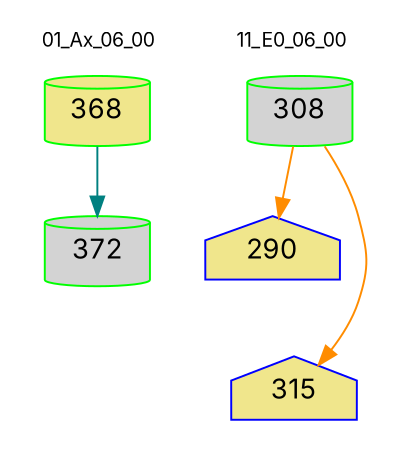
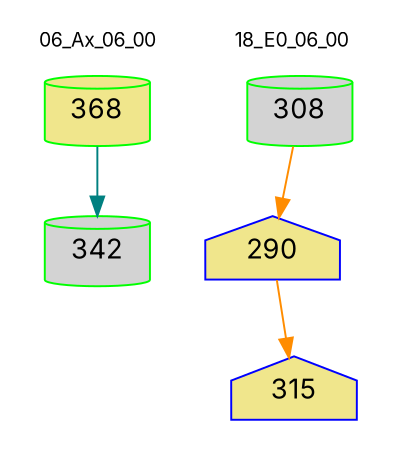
cluster "01_Ax_06_00": label "01_Ax_06_00" -> "06_Ax_06_00"
cluster "11_E0_06_00": label "11_E0_06_00" -> "18_E0_06_00"
edge "308" -> "315": now "290" -> "315"
node "372": label "372" -> "342"
